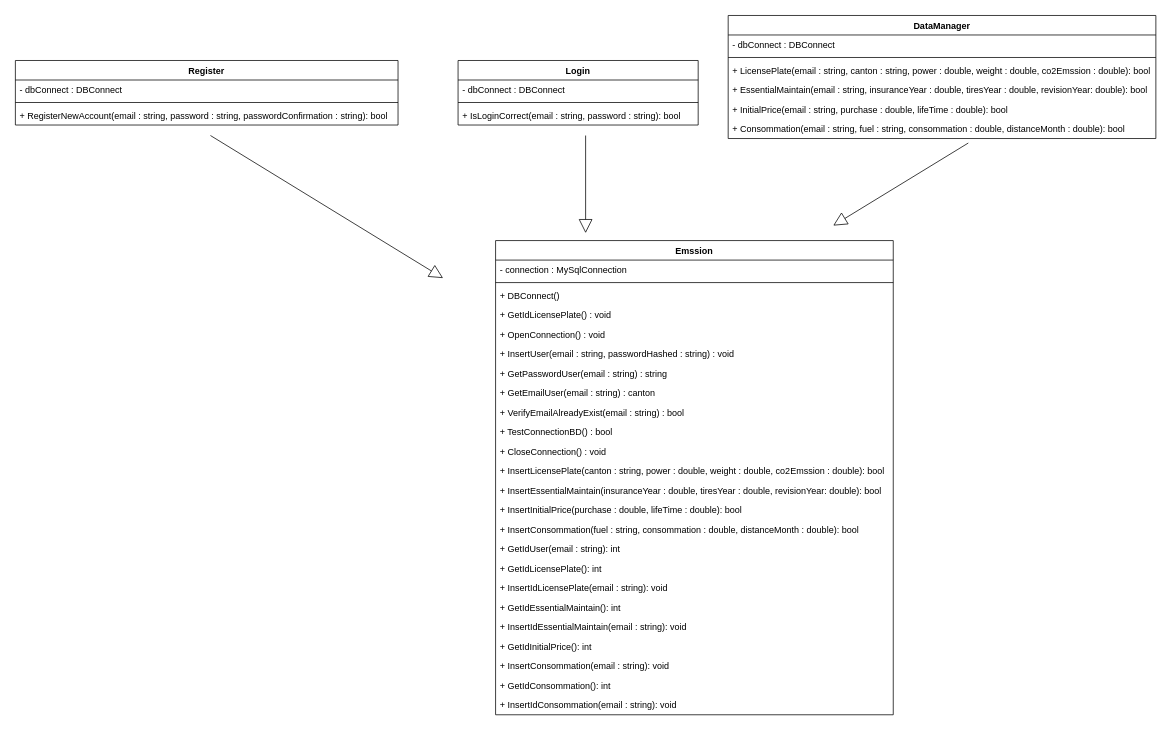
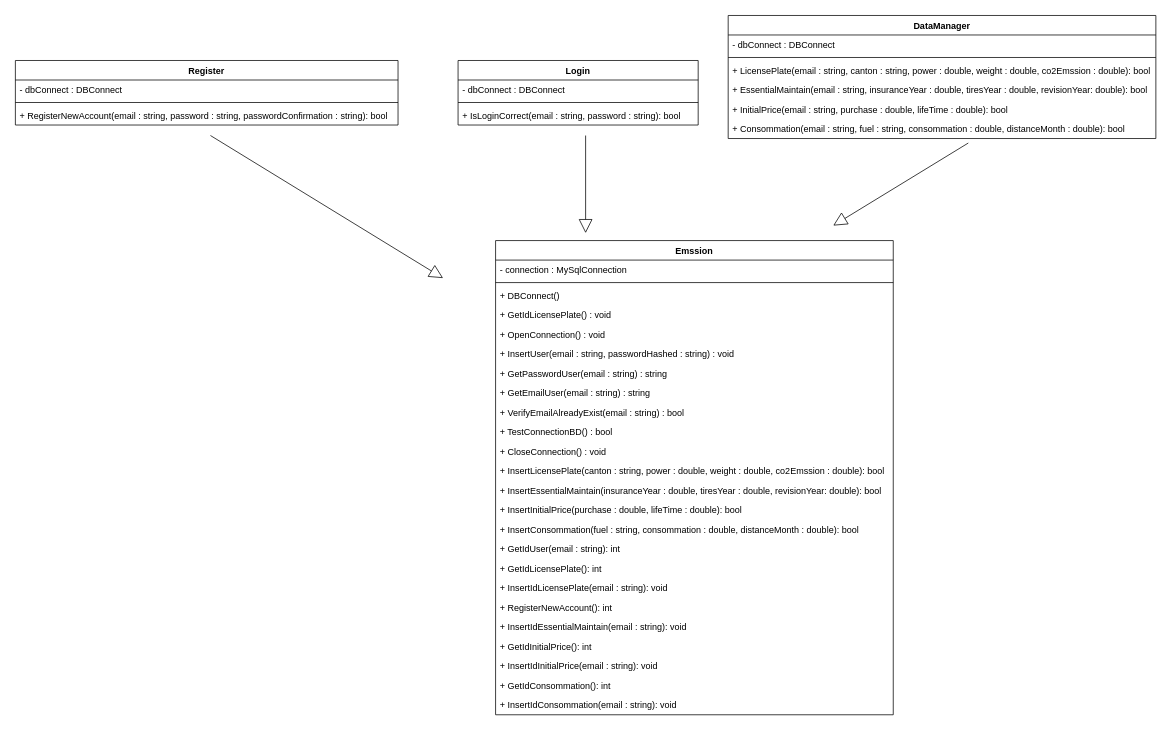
node "+ GetEmailUser(email : string) : canton": label "+ GetEmailUser(email : string) : canton" -> "+ GetEmailUser(email : string) : string"
node "+ GetIdEssentialMaintain(): int": label "+ GetIdEssentialMaintain(): int" -> "+ RegisterNewAccount(): int"
node "+ InsertConsommation(email : string): void": label "+ InsertConsommation(email : string): void" -> "+ InsertIdInitialPrice(email : string): void"
